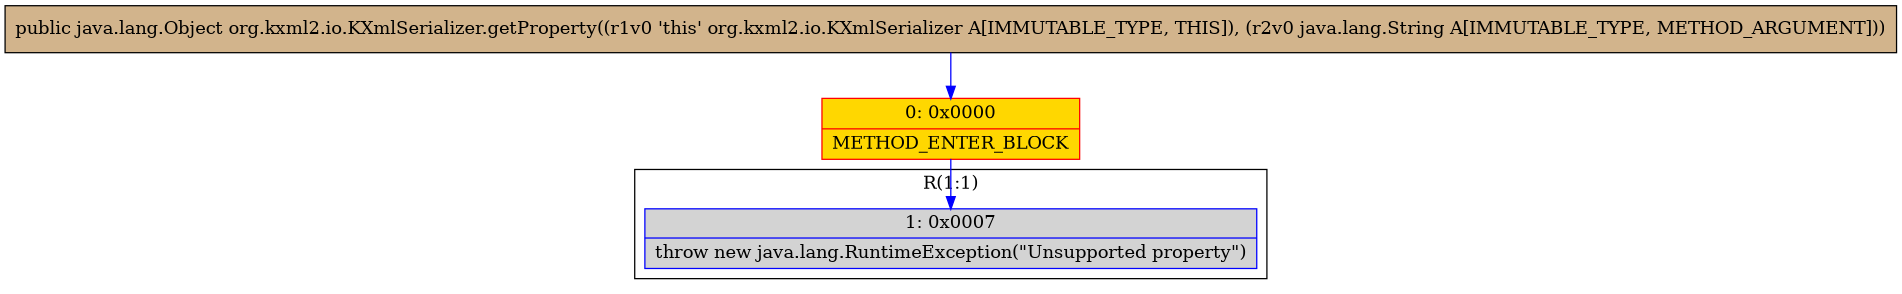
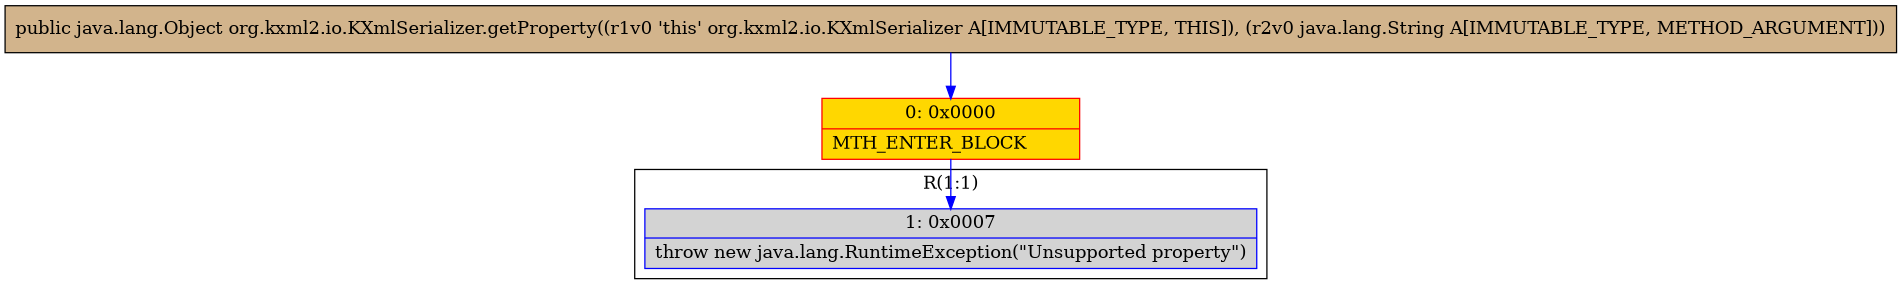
node "0: 0x0000": text "METHOD_ENTER_BLOCK" -> "MTH_ENTER_BLOCK"
